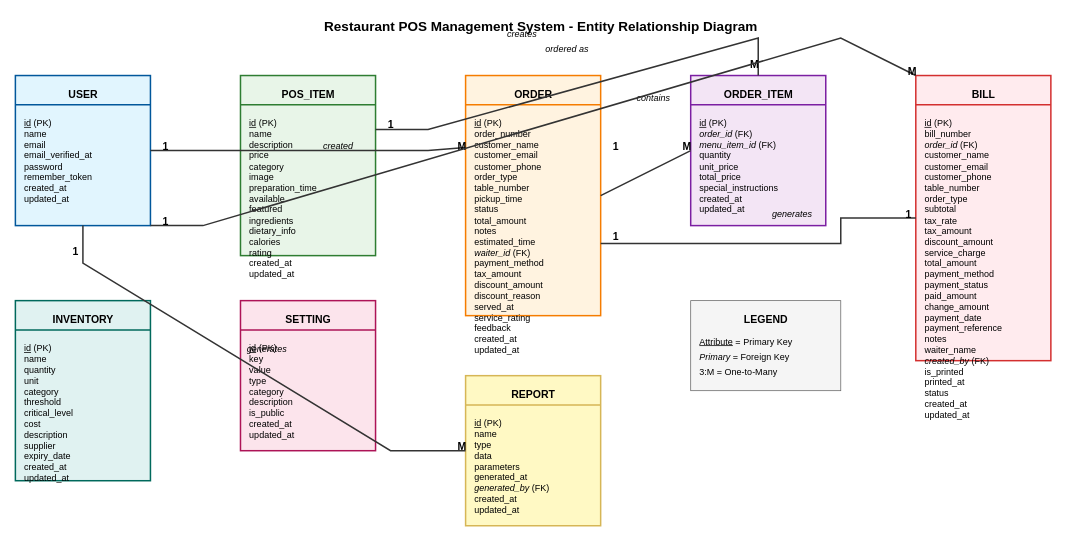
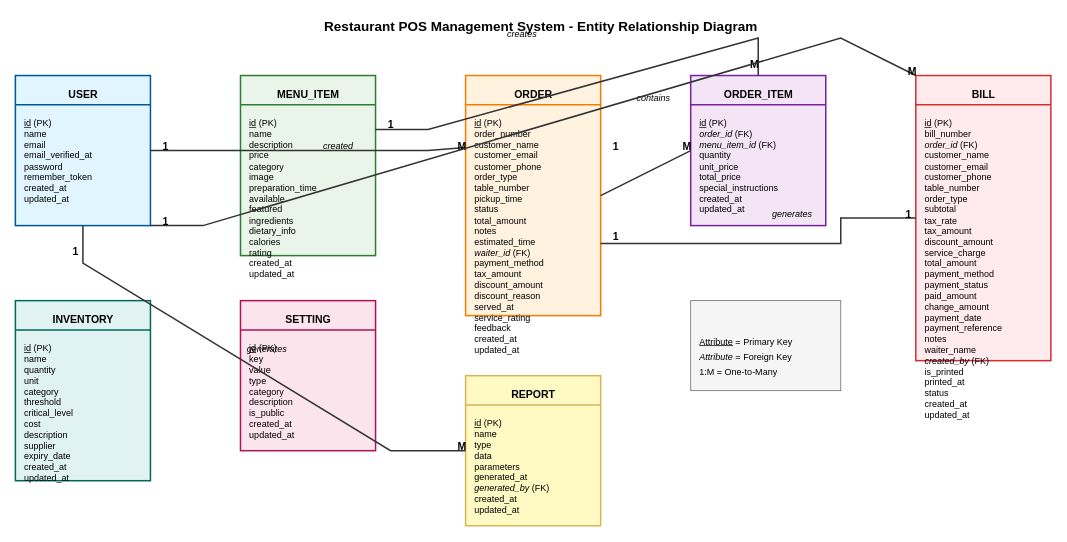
node "ordered as": removed
node "POS_ITEM": label "POS_ITEM" -> "MENU_ITEM"
node "LEGEND": removed
node "Primary = Foreign Key": label "Primary = Foreign Key" -> "Attribute = Foreign Key"
node "3:M = One-to-Many": label "3:M = One-to-Many" -> "1:M = One-to-Many"
